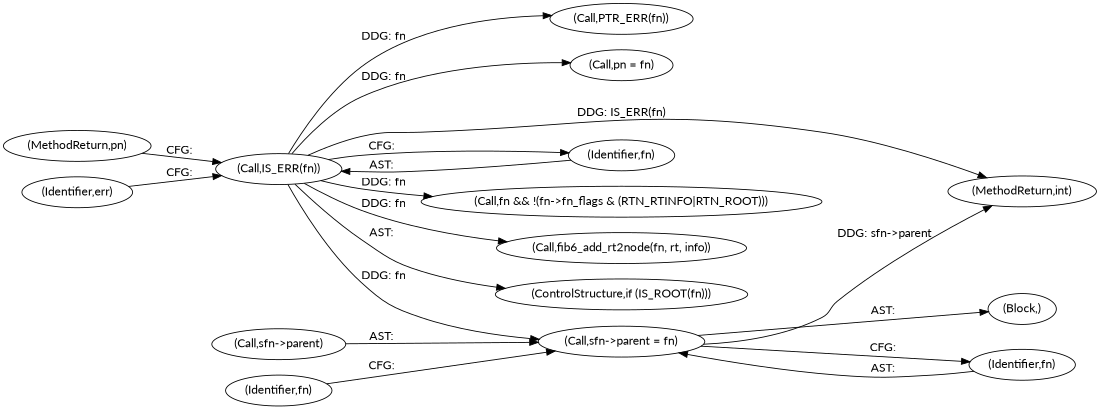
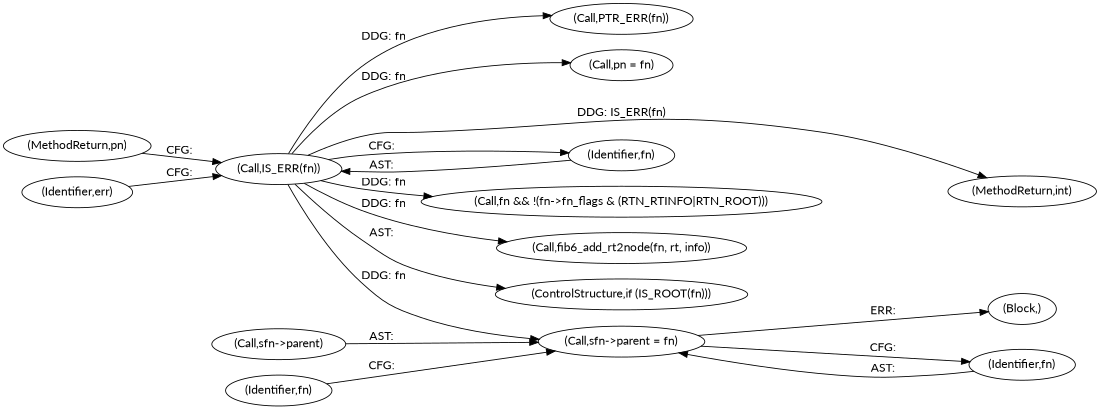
edge "(Call,sfn->parent = fn)" -> "(MethodReturn,int)": removed, label "DDG: sfn->parent"
edge "(Call,sfn->parent = fn)" -> "(Block,)": label "AST: " -> "ERR: "
